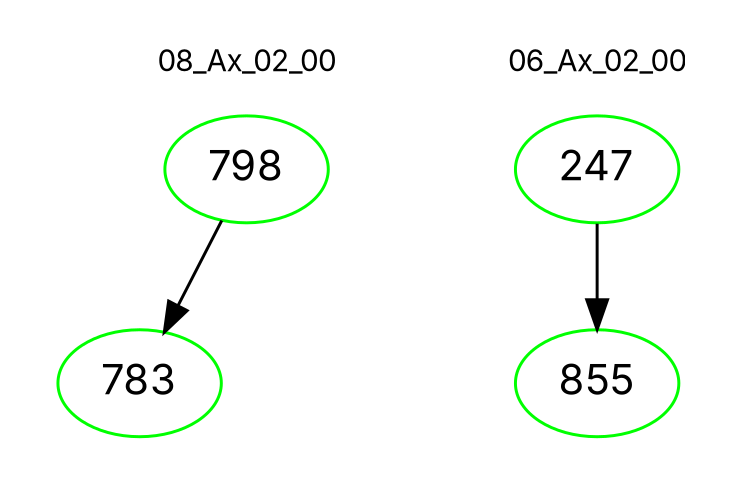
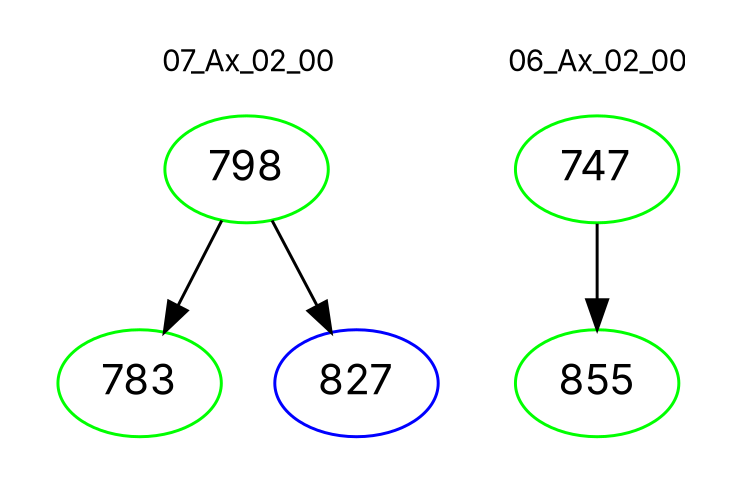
cluster "08_Ax_02_00": label "08_Ax_02_00" -> "07_Ax_02_00"
node "247": label "247" -> "747"
node "827": added
